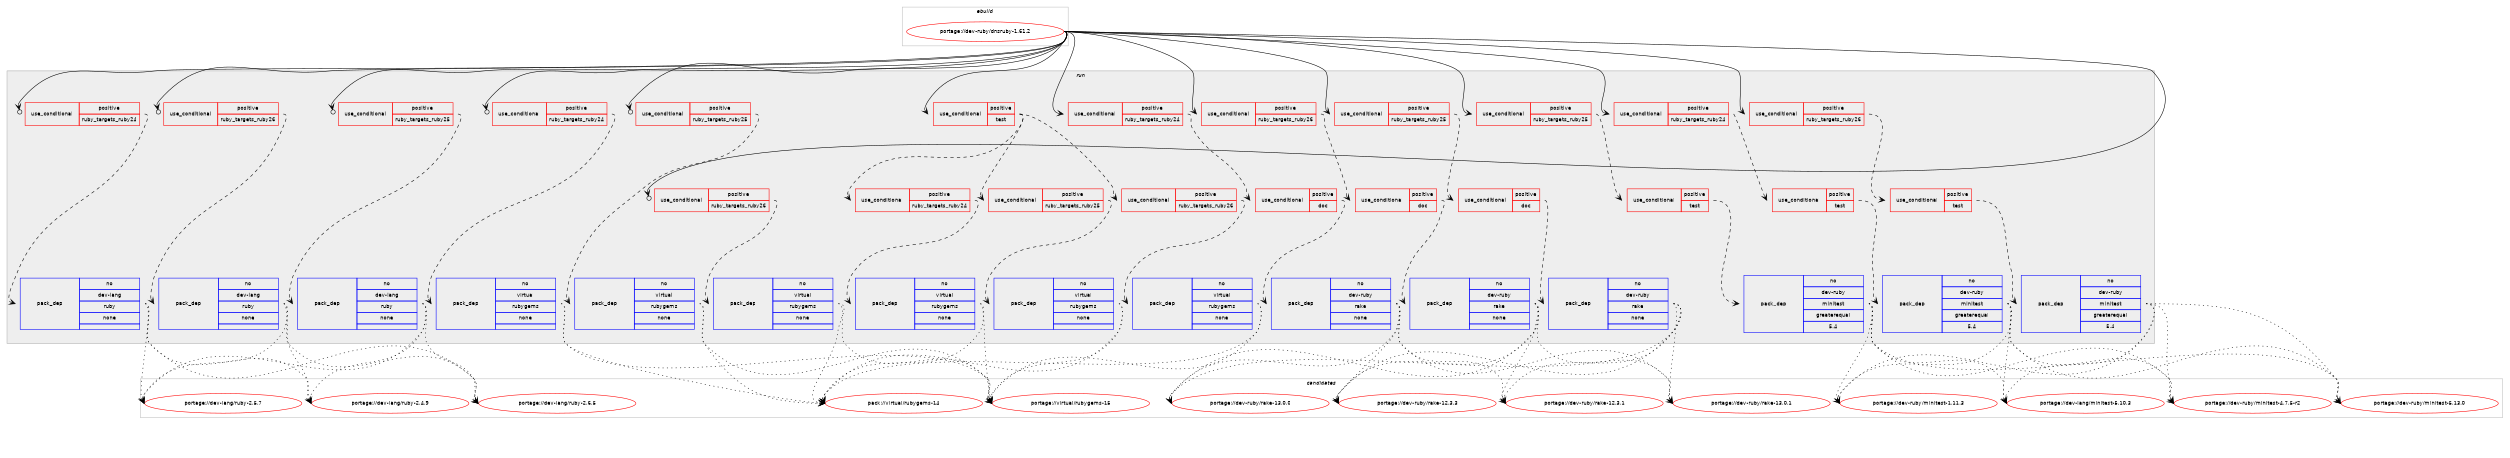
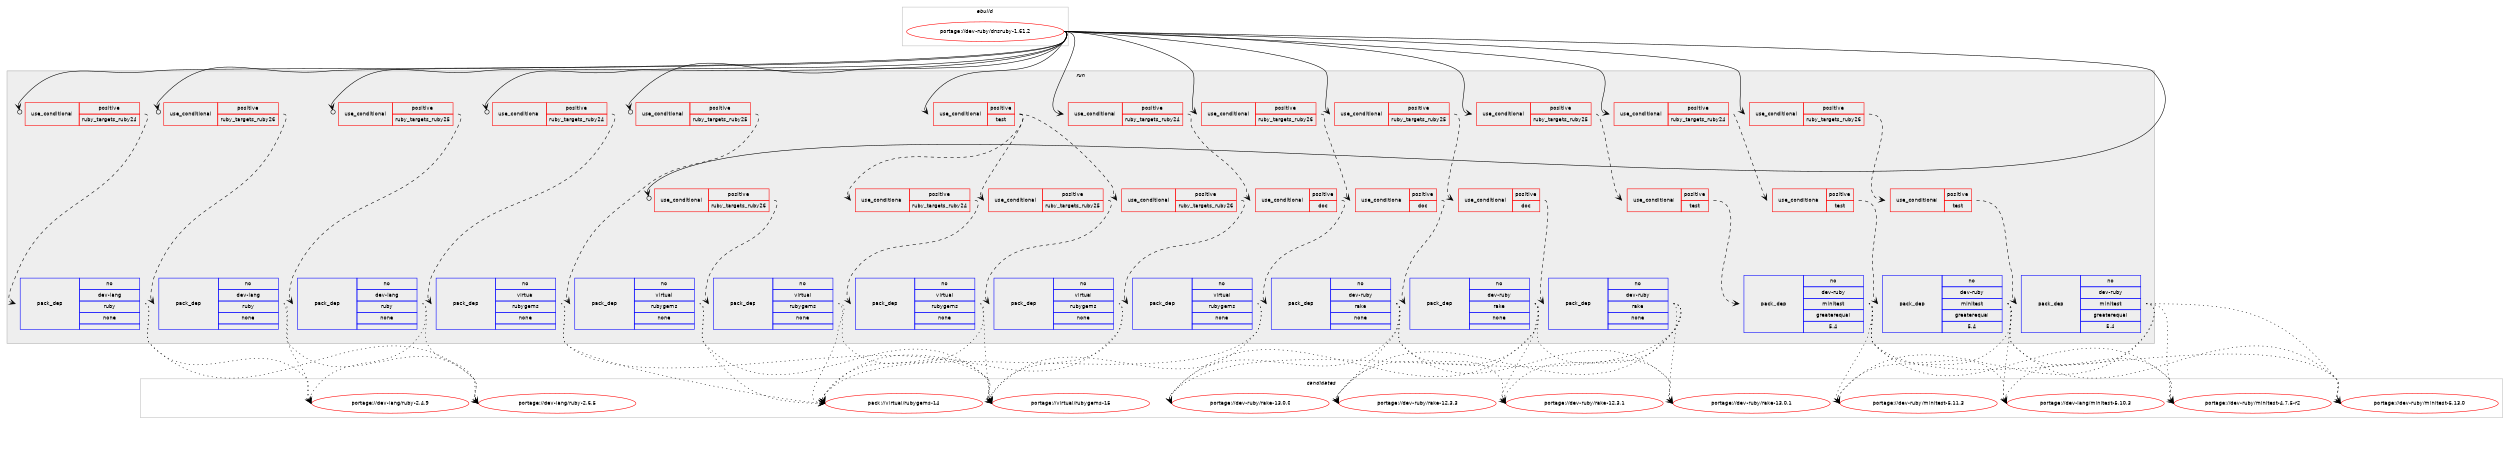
node "portage://dev-lang/ruby-2.5.7": removed
node "portage://dev-ruby/minitest-1.11.3": label "portage://dev-ruby/minitest-1.11.3" -> "portage://dev-ruby/minitest-5.11.3"
